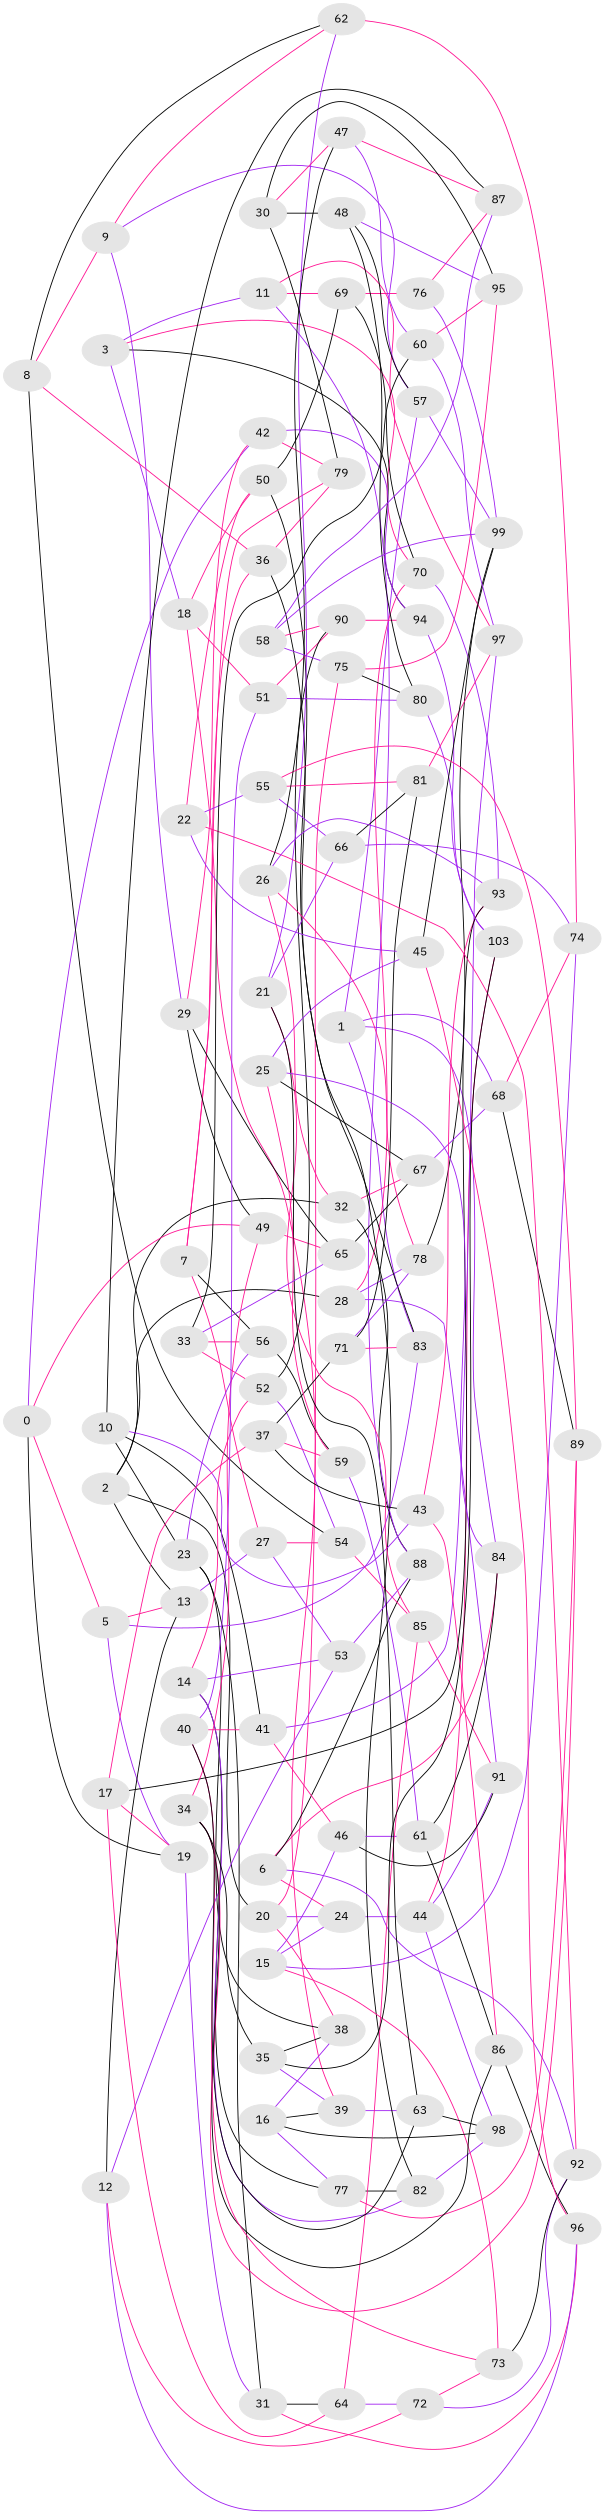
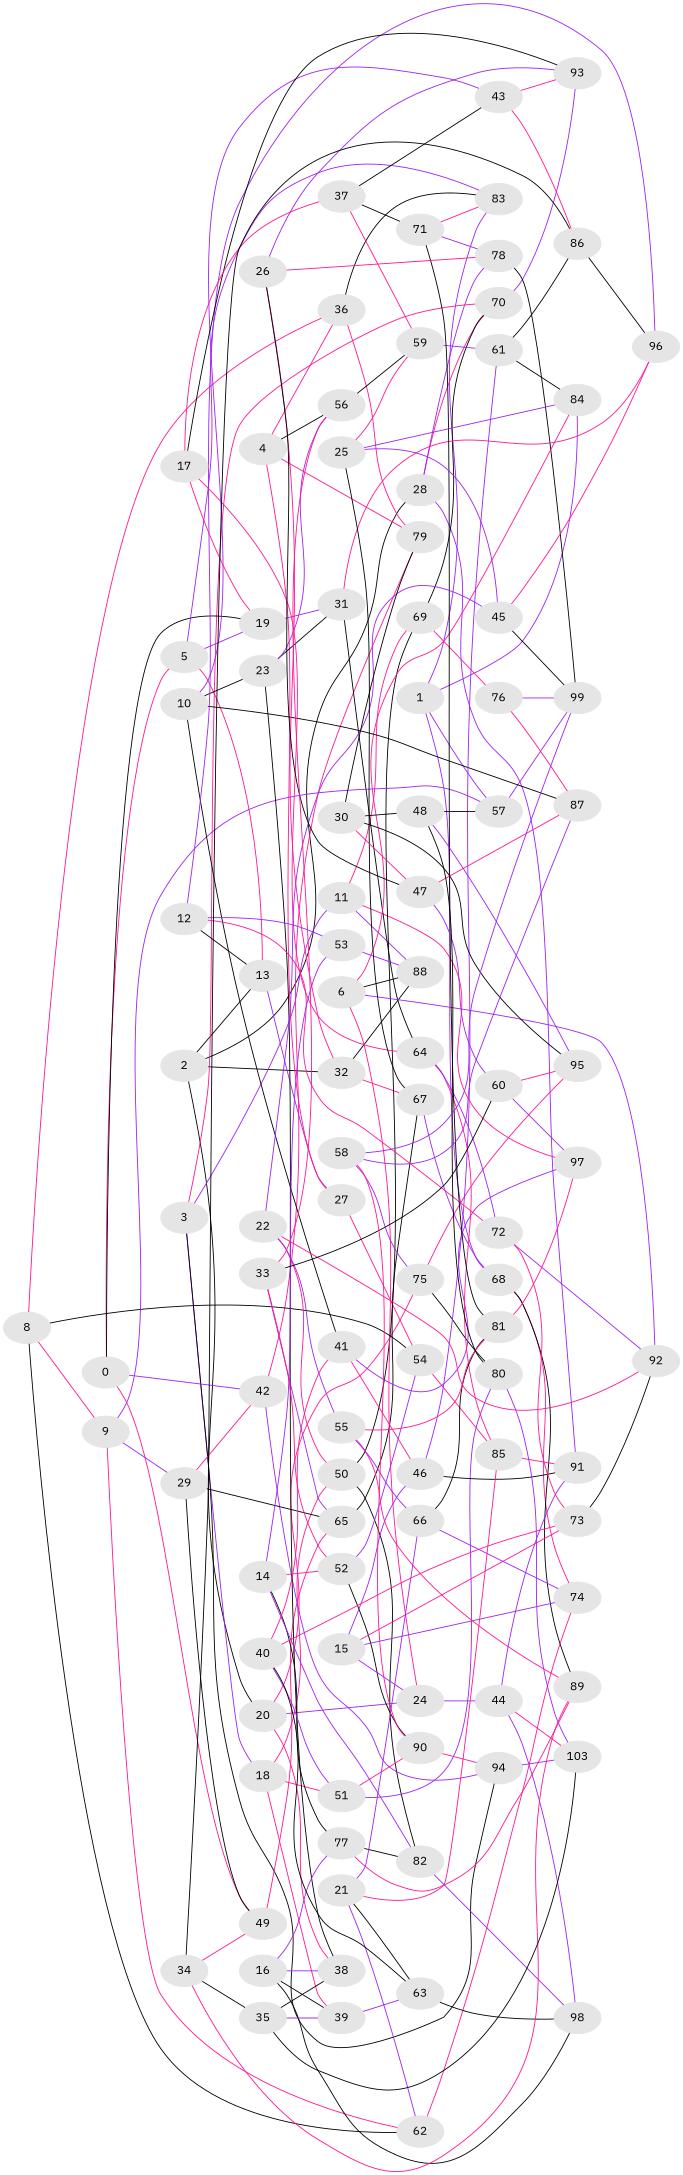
node "7": label "7" -> "4"
edge "27" -- "53": removed
